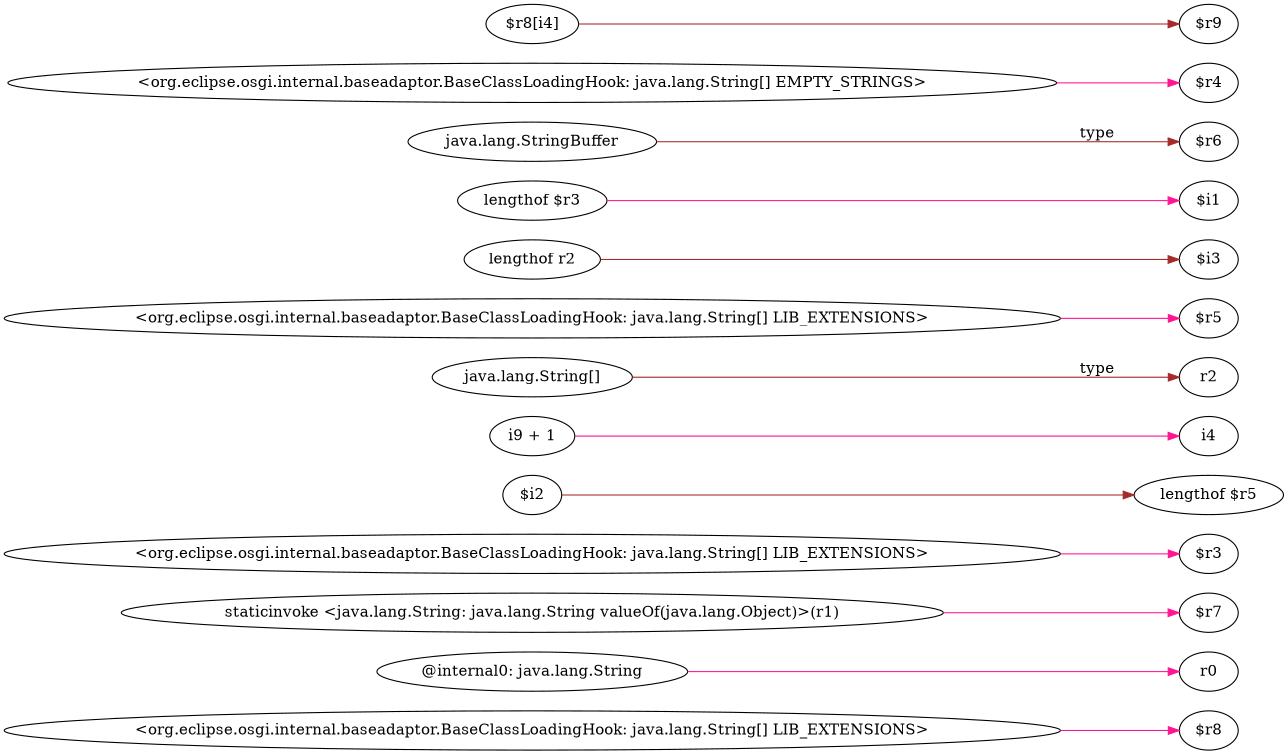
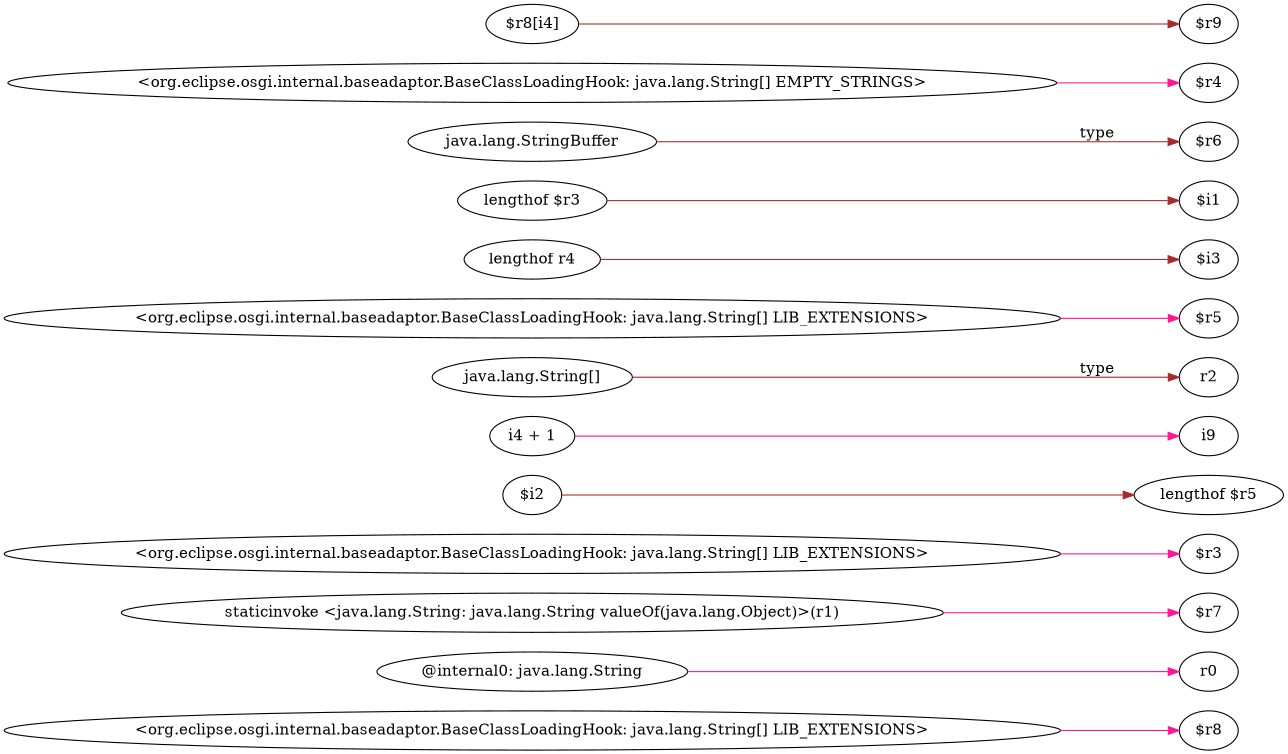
edge "lengthof $r3" -> "$i1": color deeppink -> brown
node "lengthof r2": label "lengthof r2" -> "lengthof r4"
node "i9 + 1": label "i9 + 1" -> "i4 + 1"
node "i4": label "i4" -> "i9"
